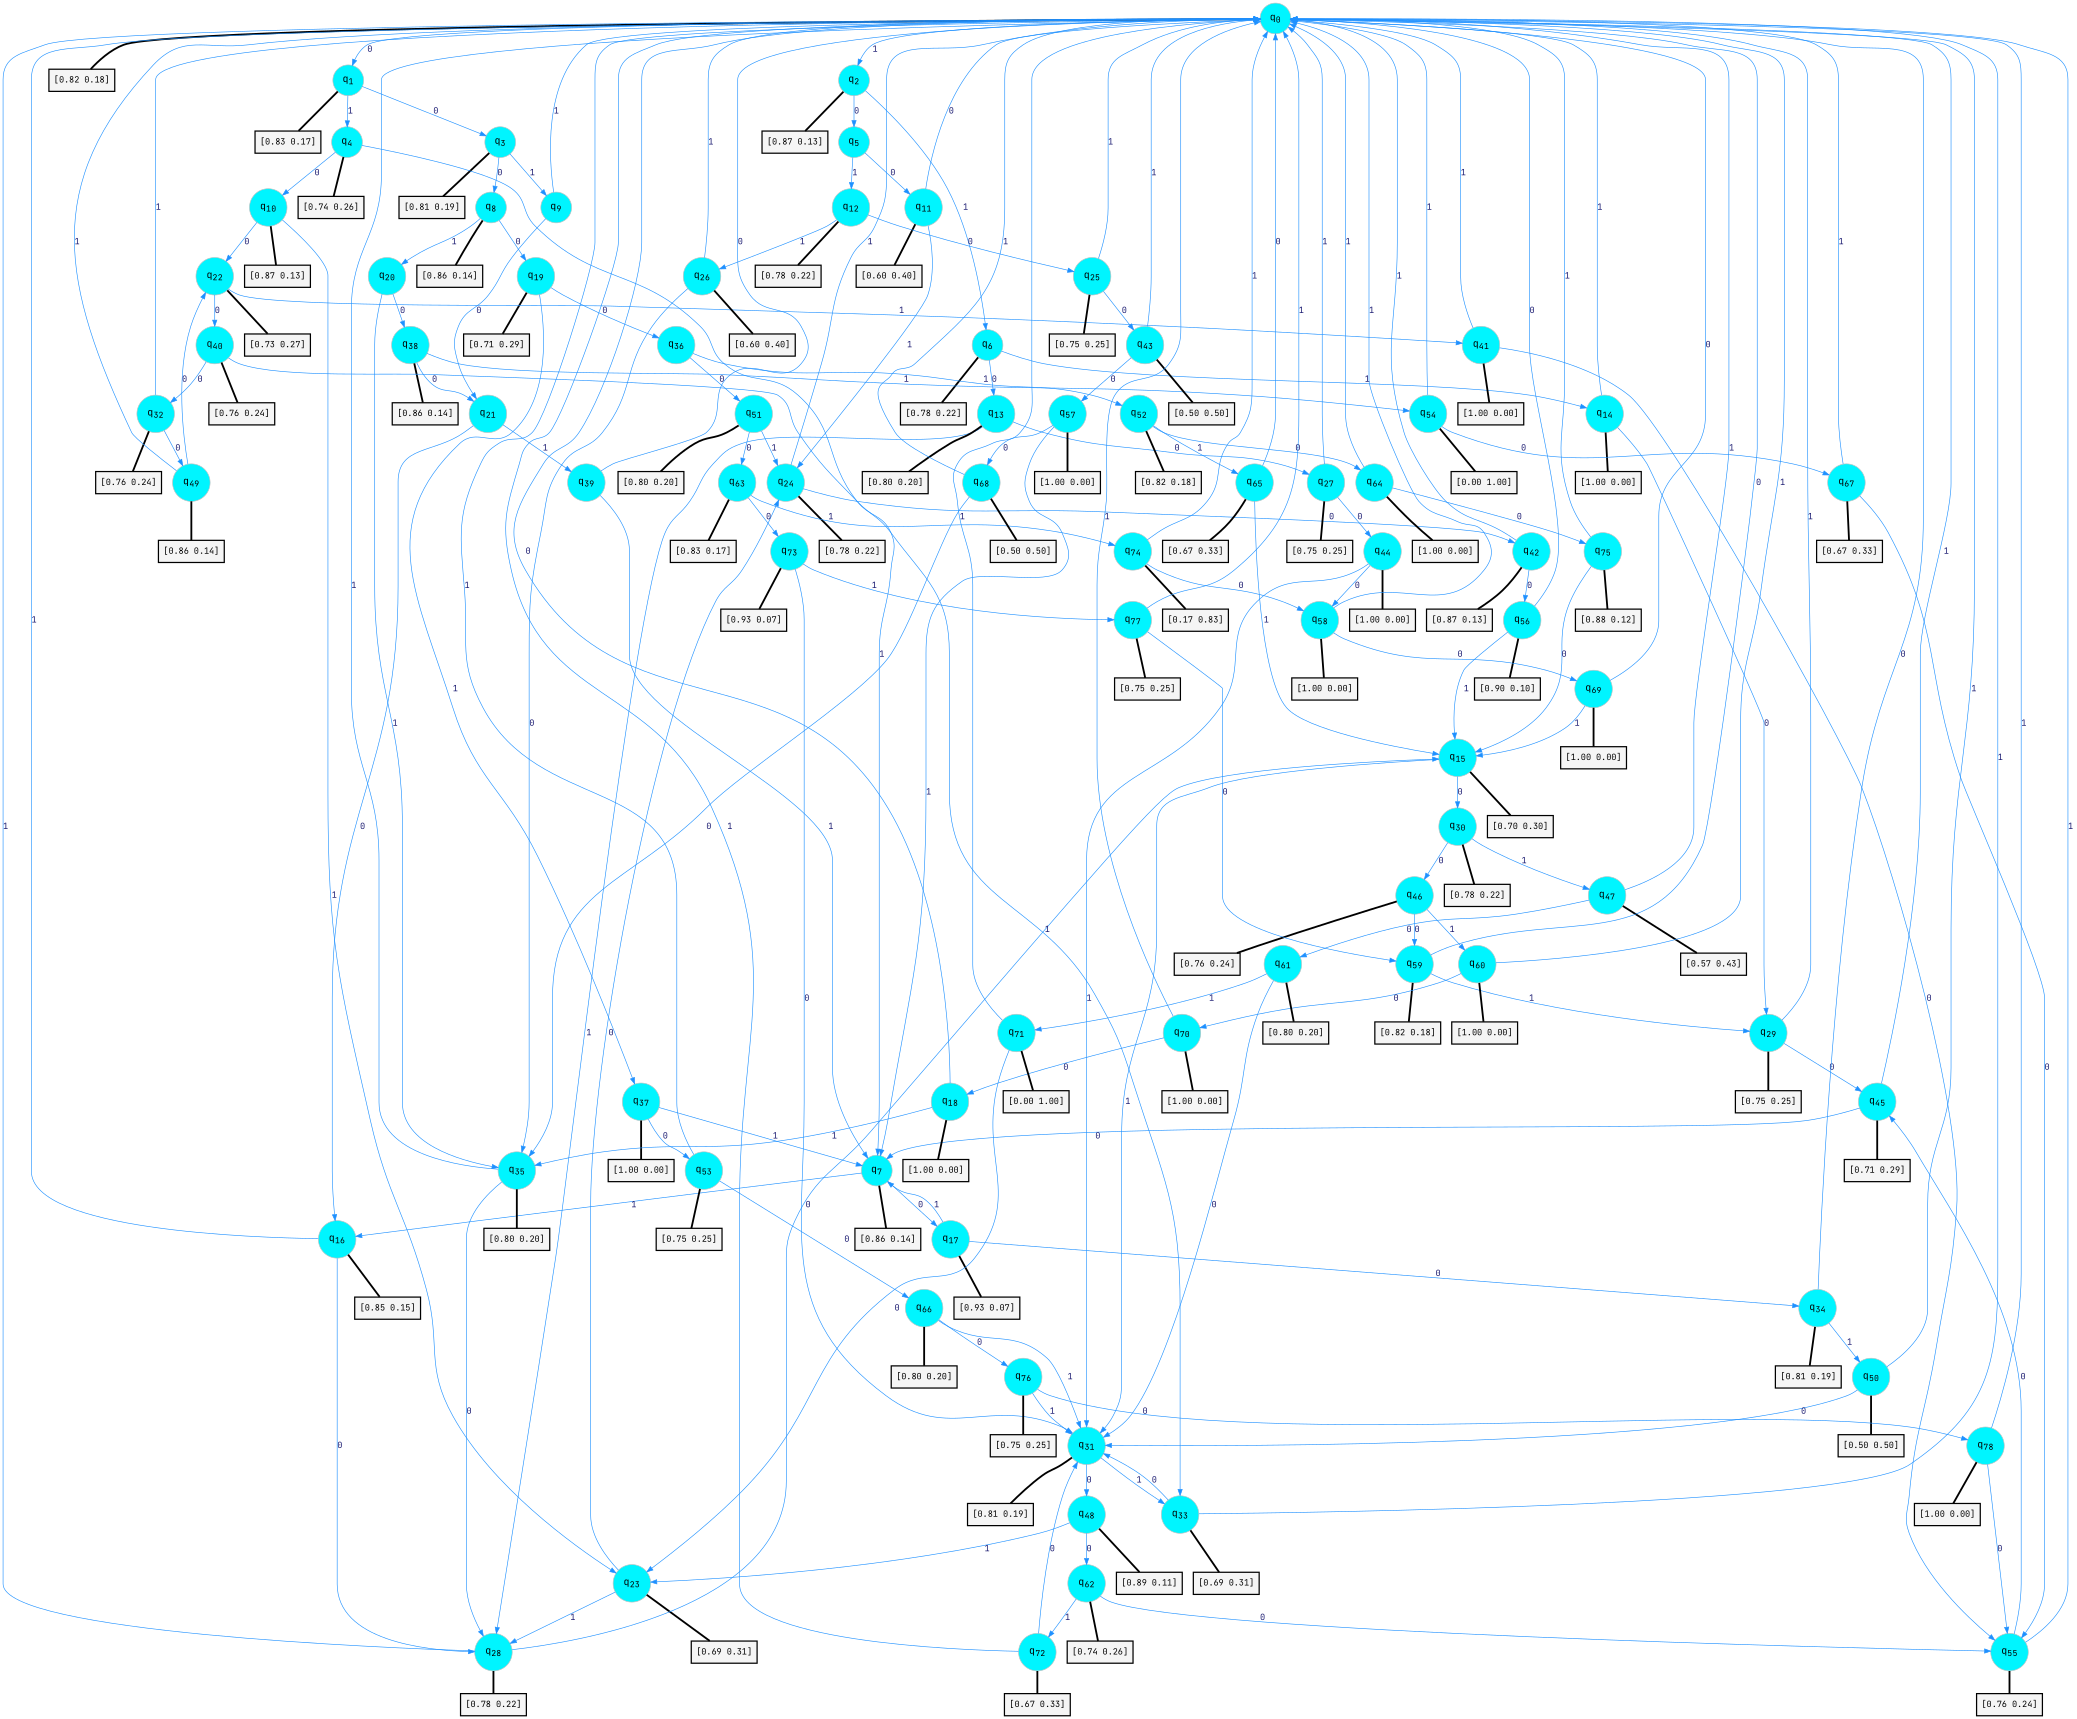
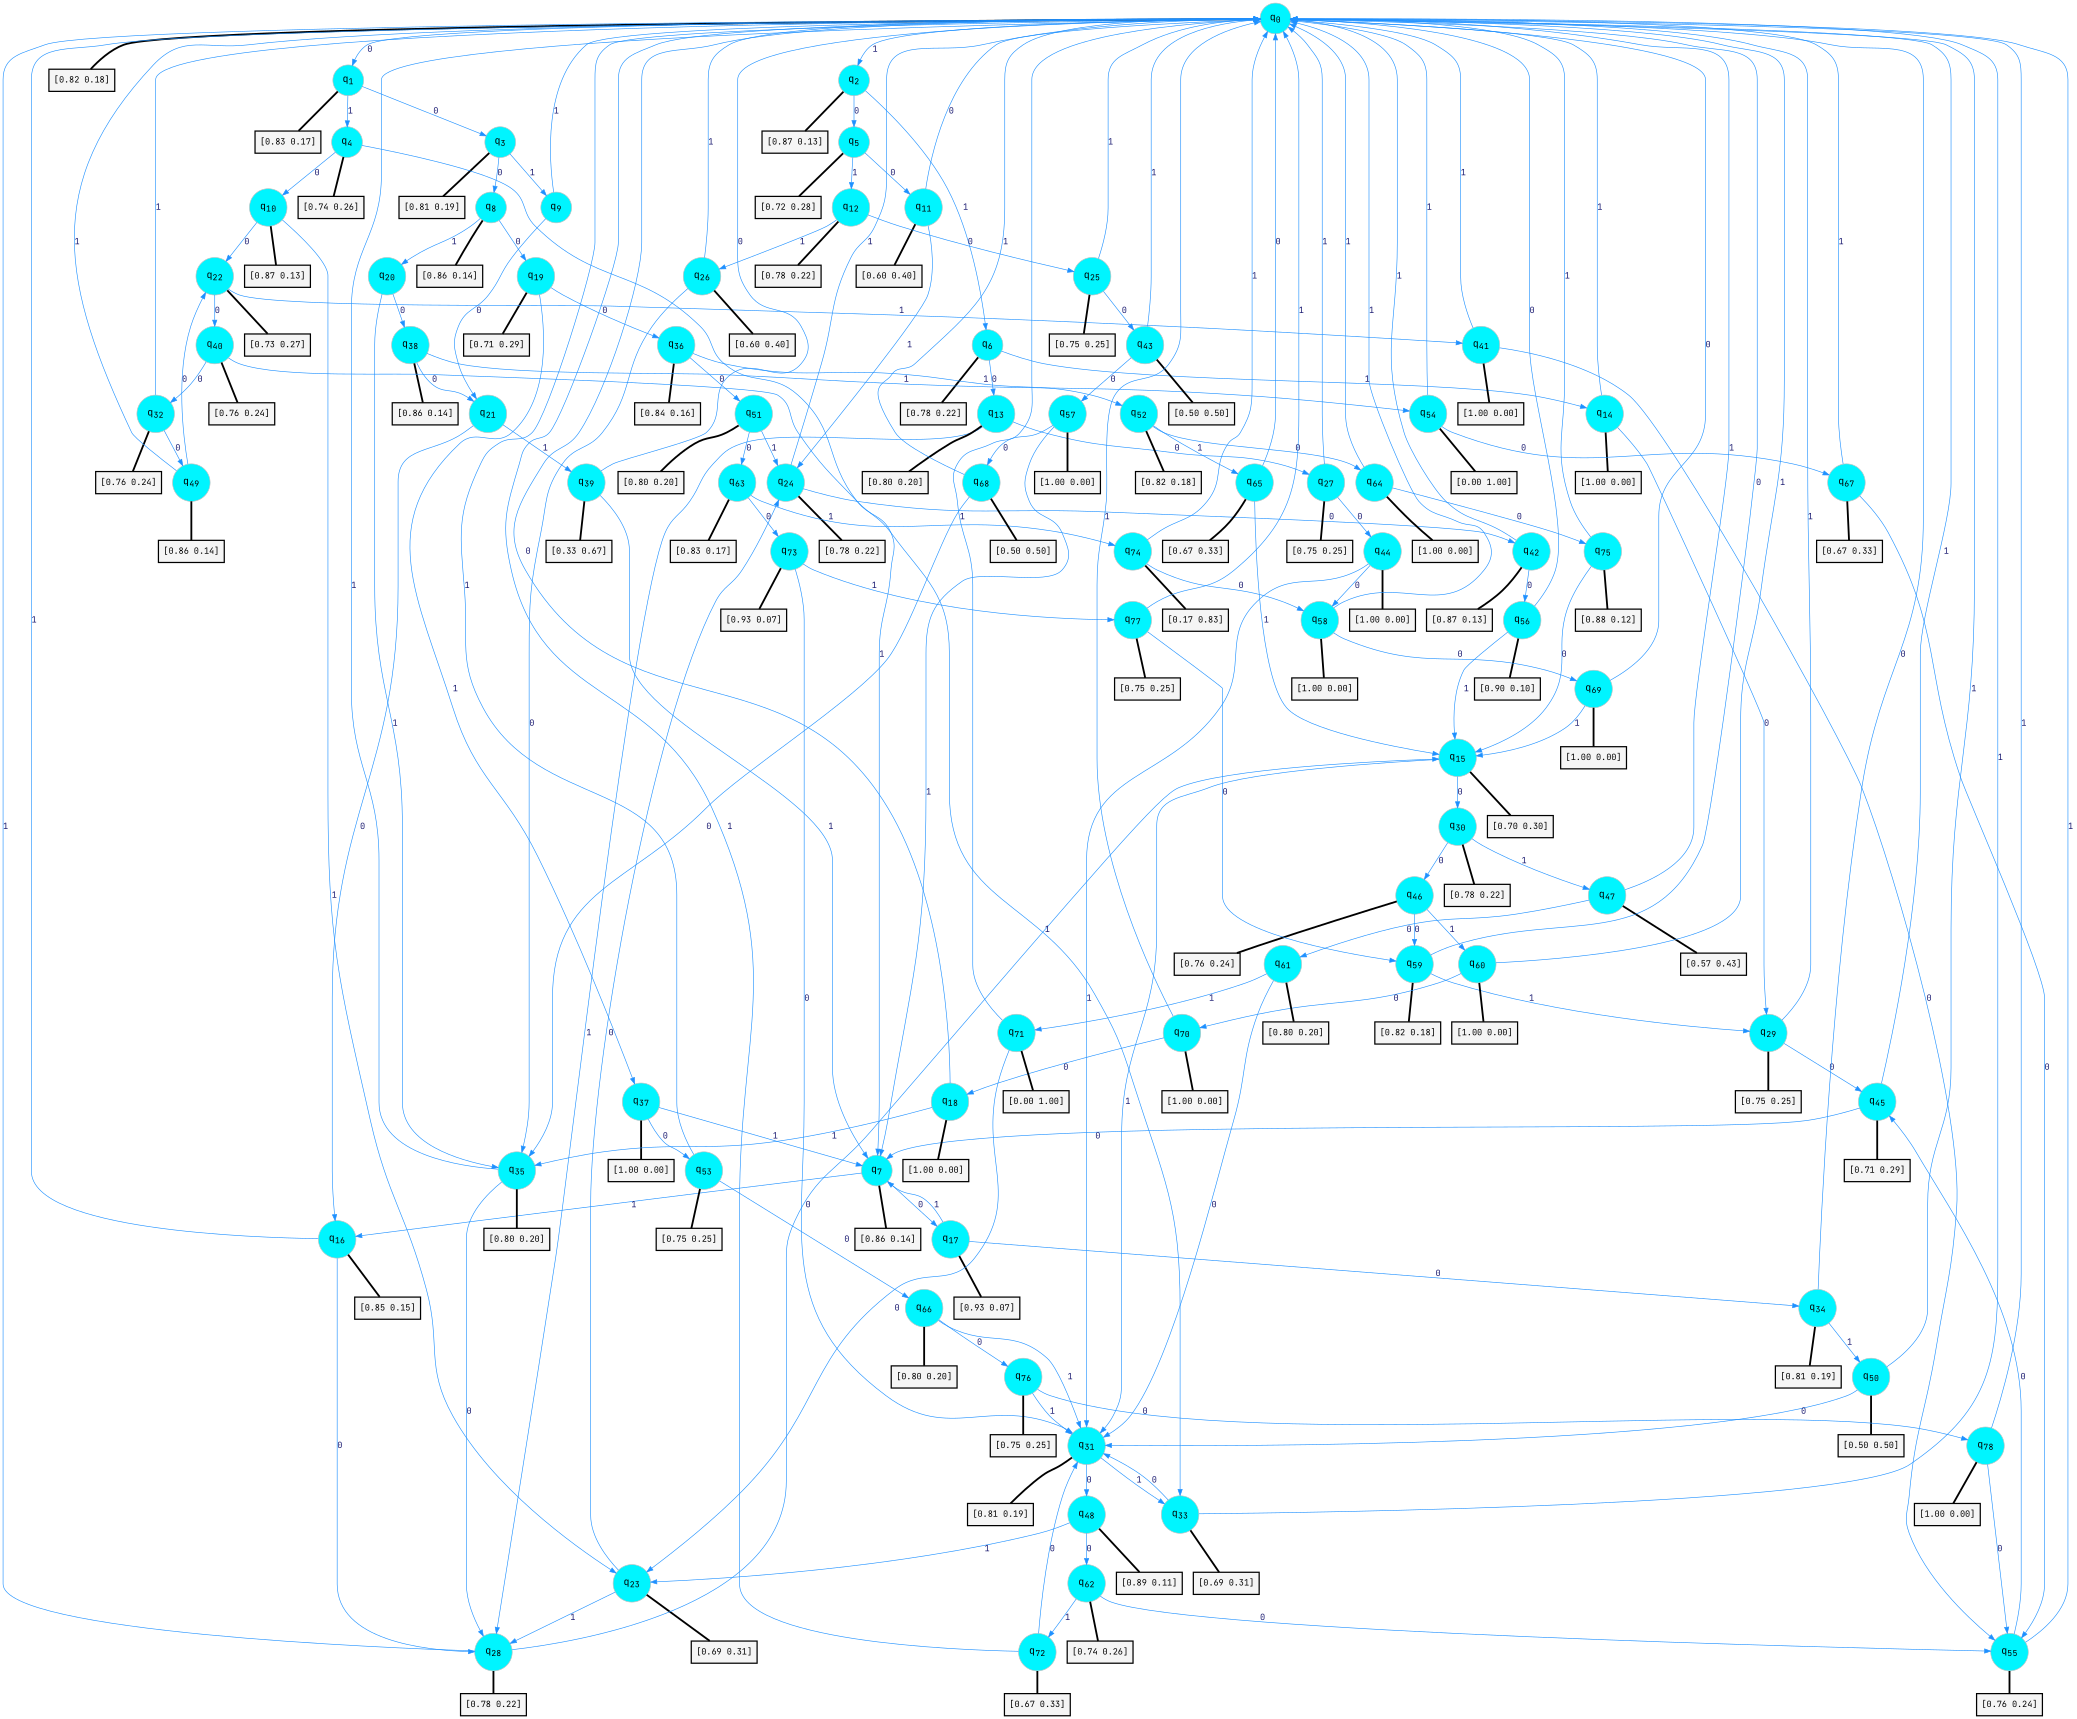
node "[0.72 0.28]": added
node "[0.84 0.16]": added
node "[0.33 0.67]": added
